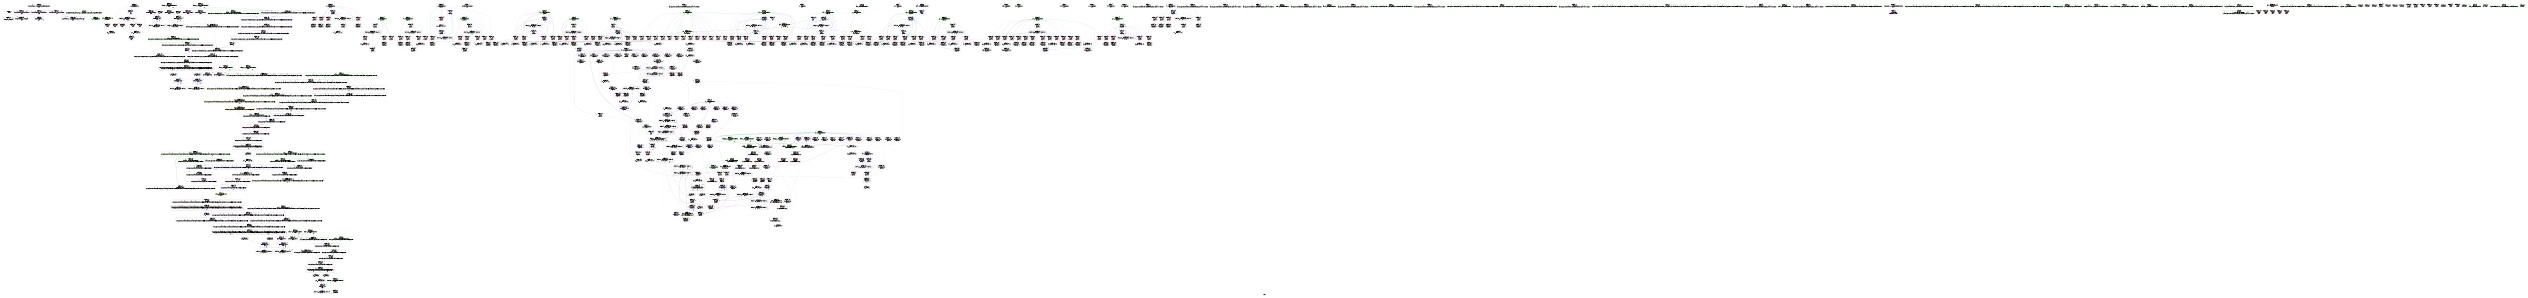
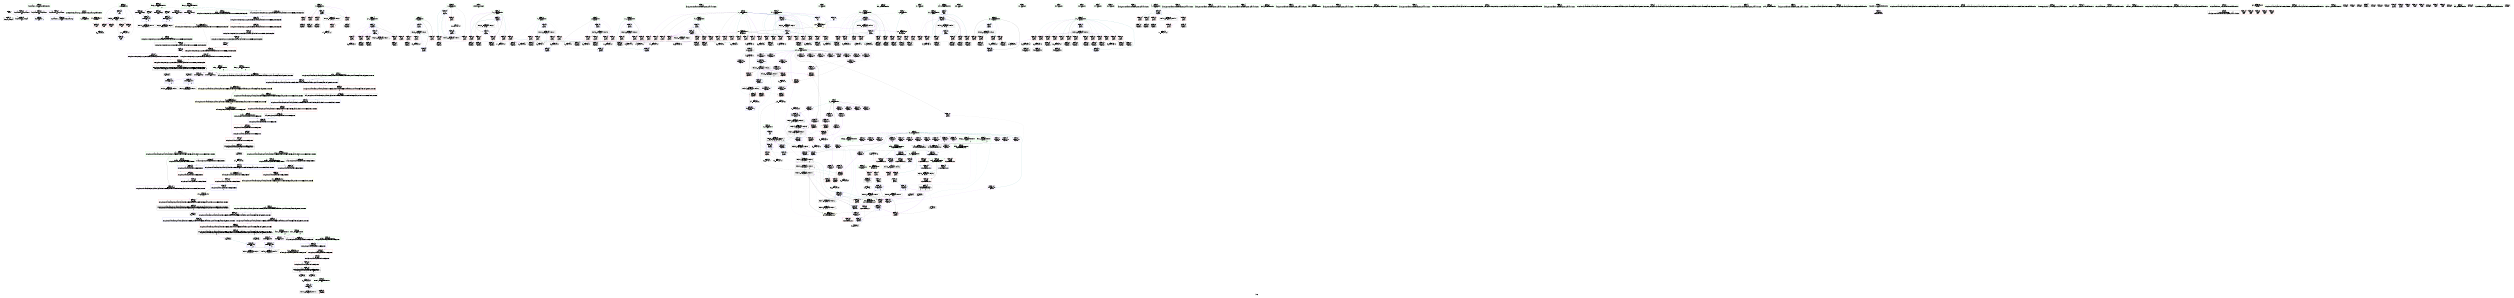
node "NodeID: 199": removed
